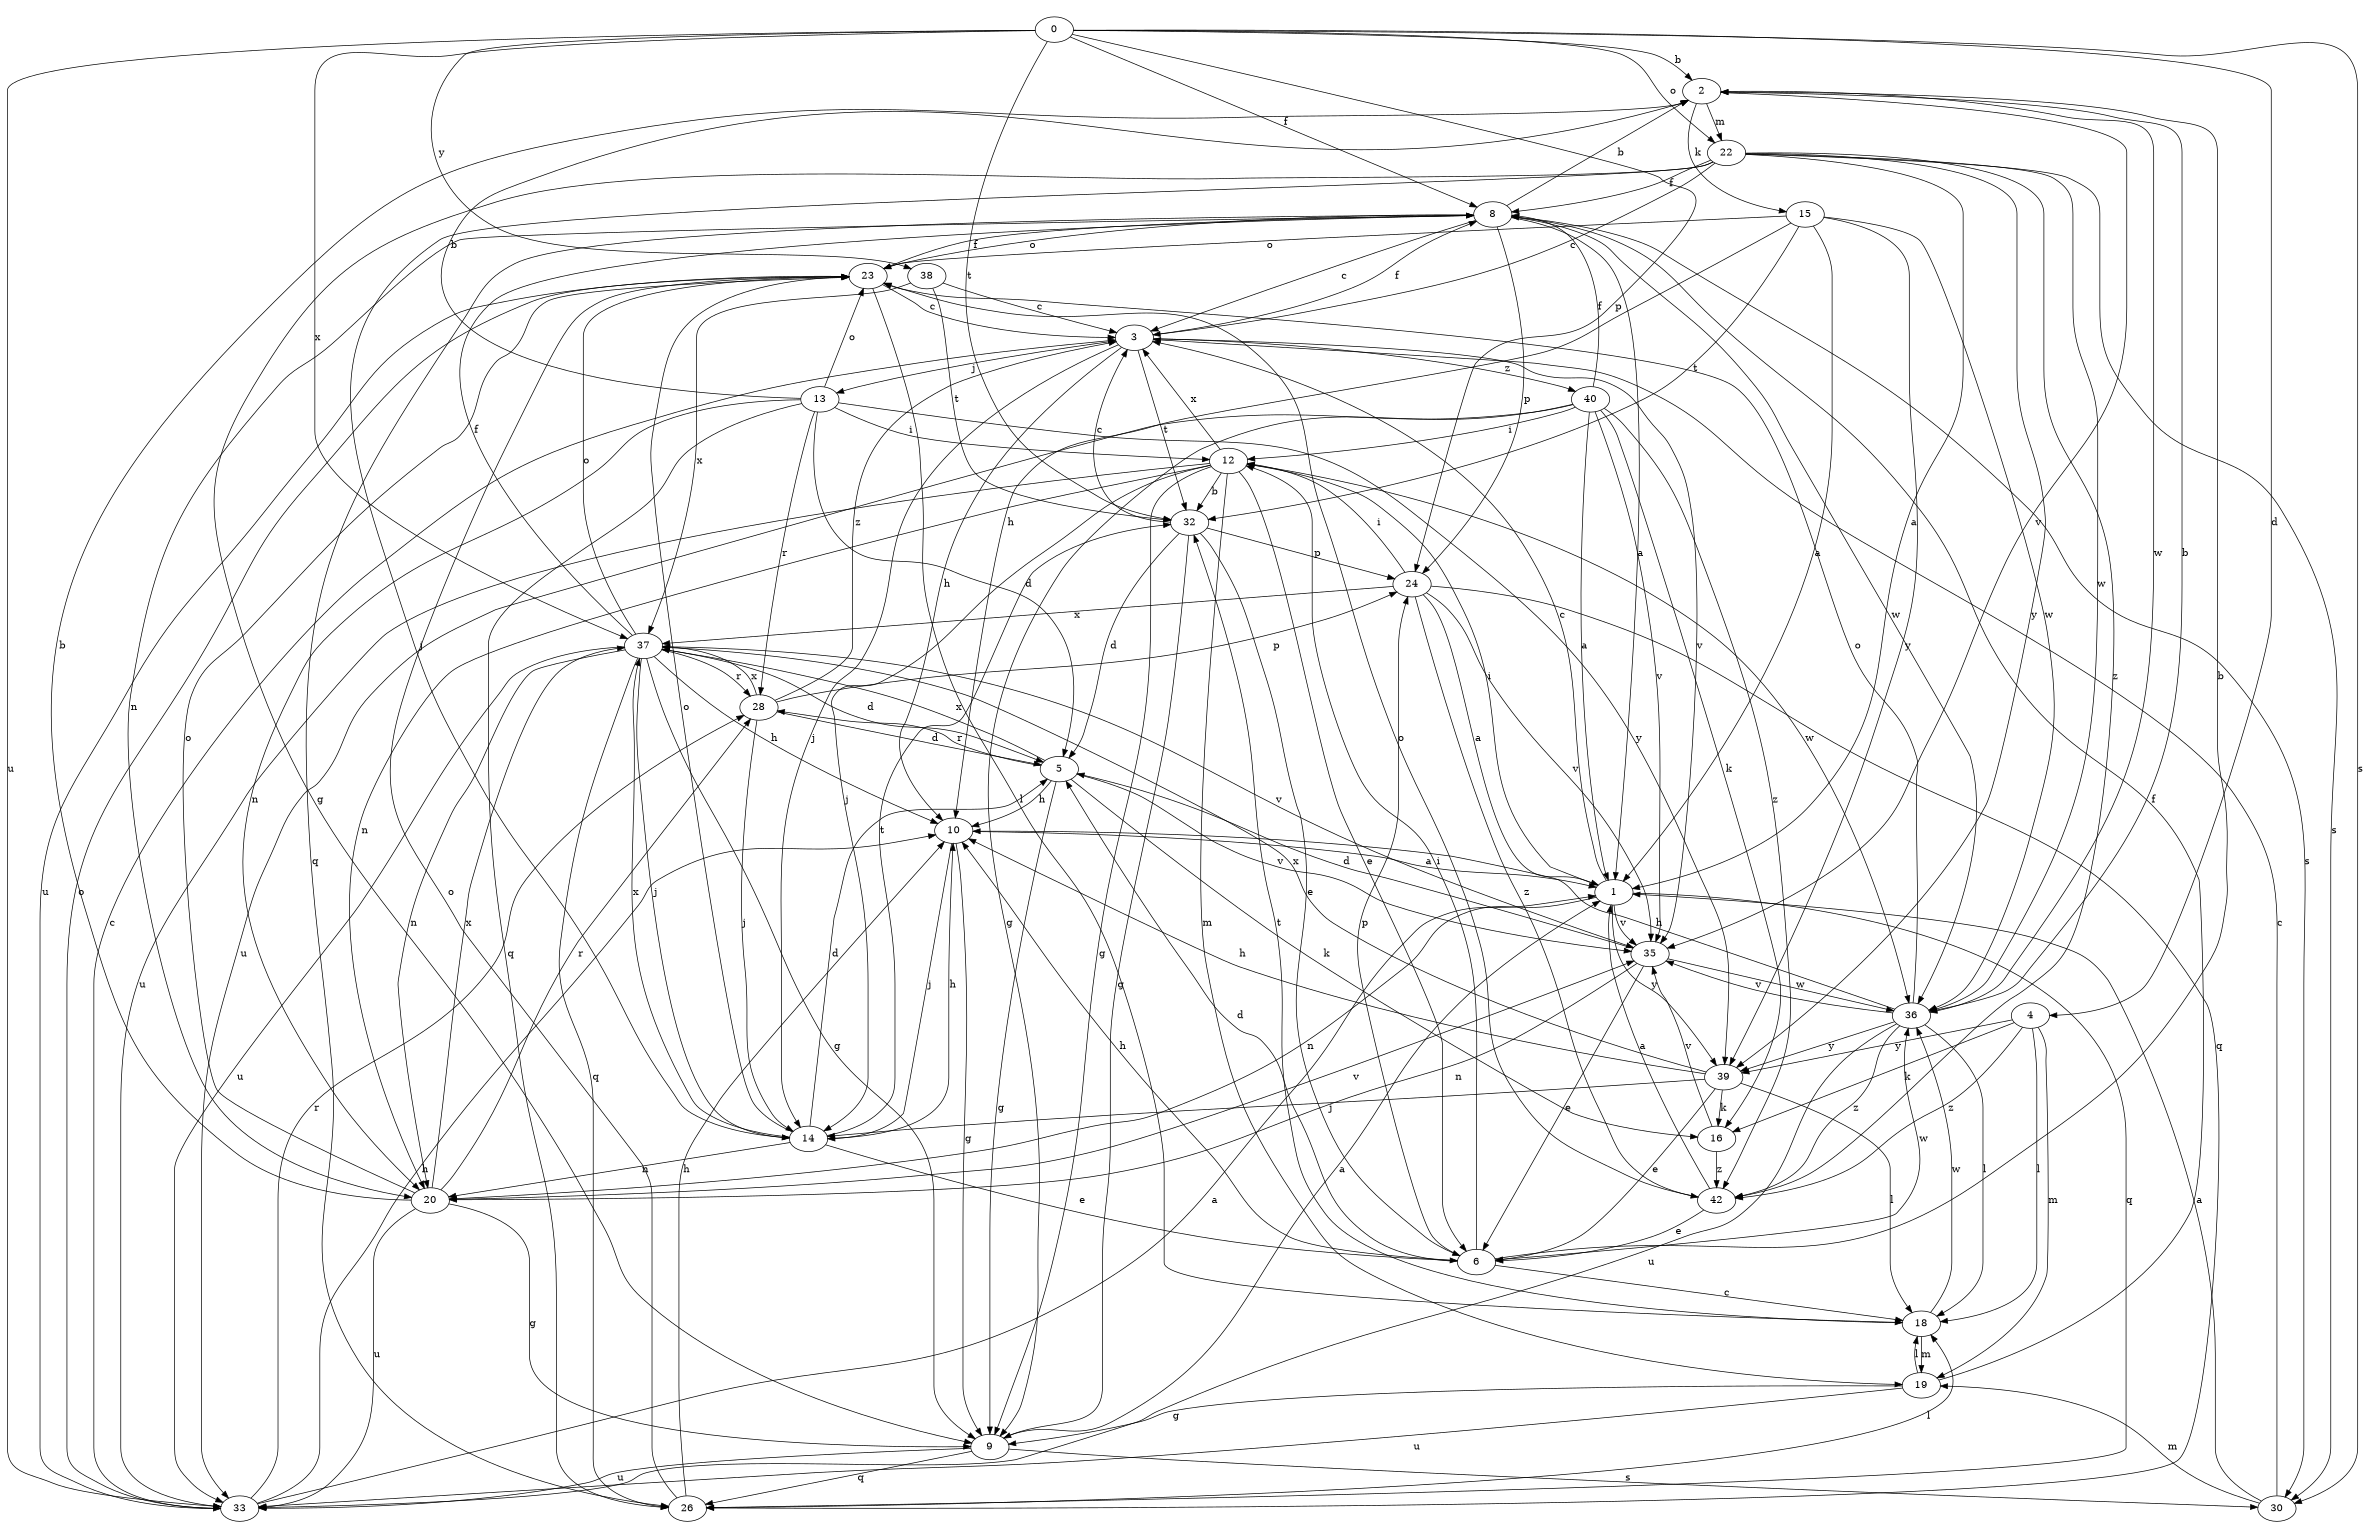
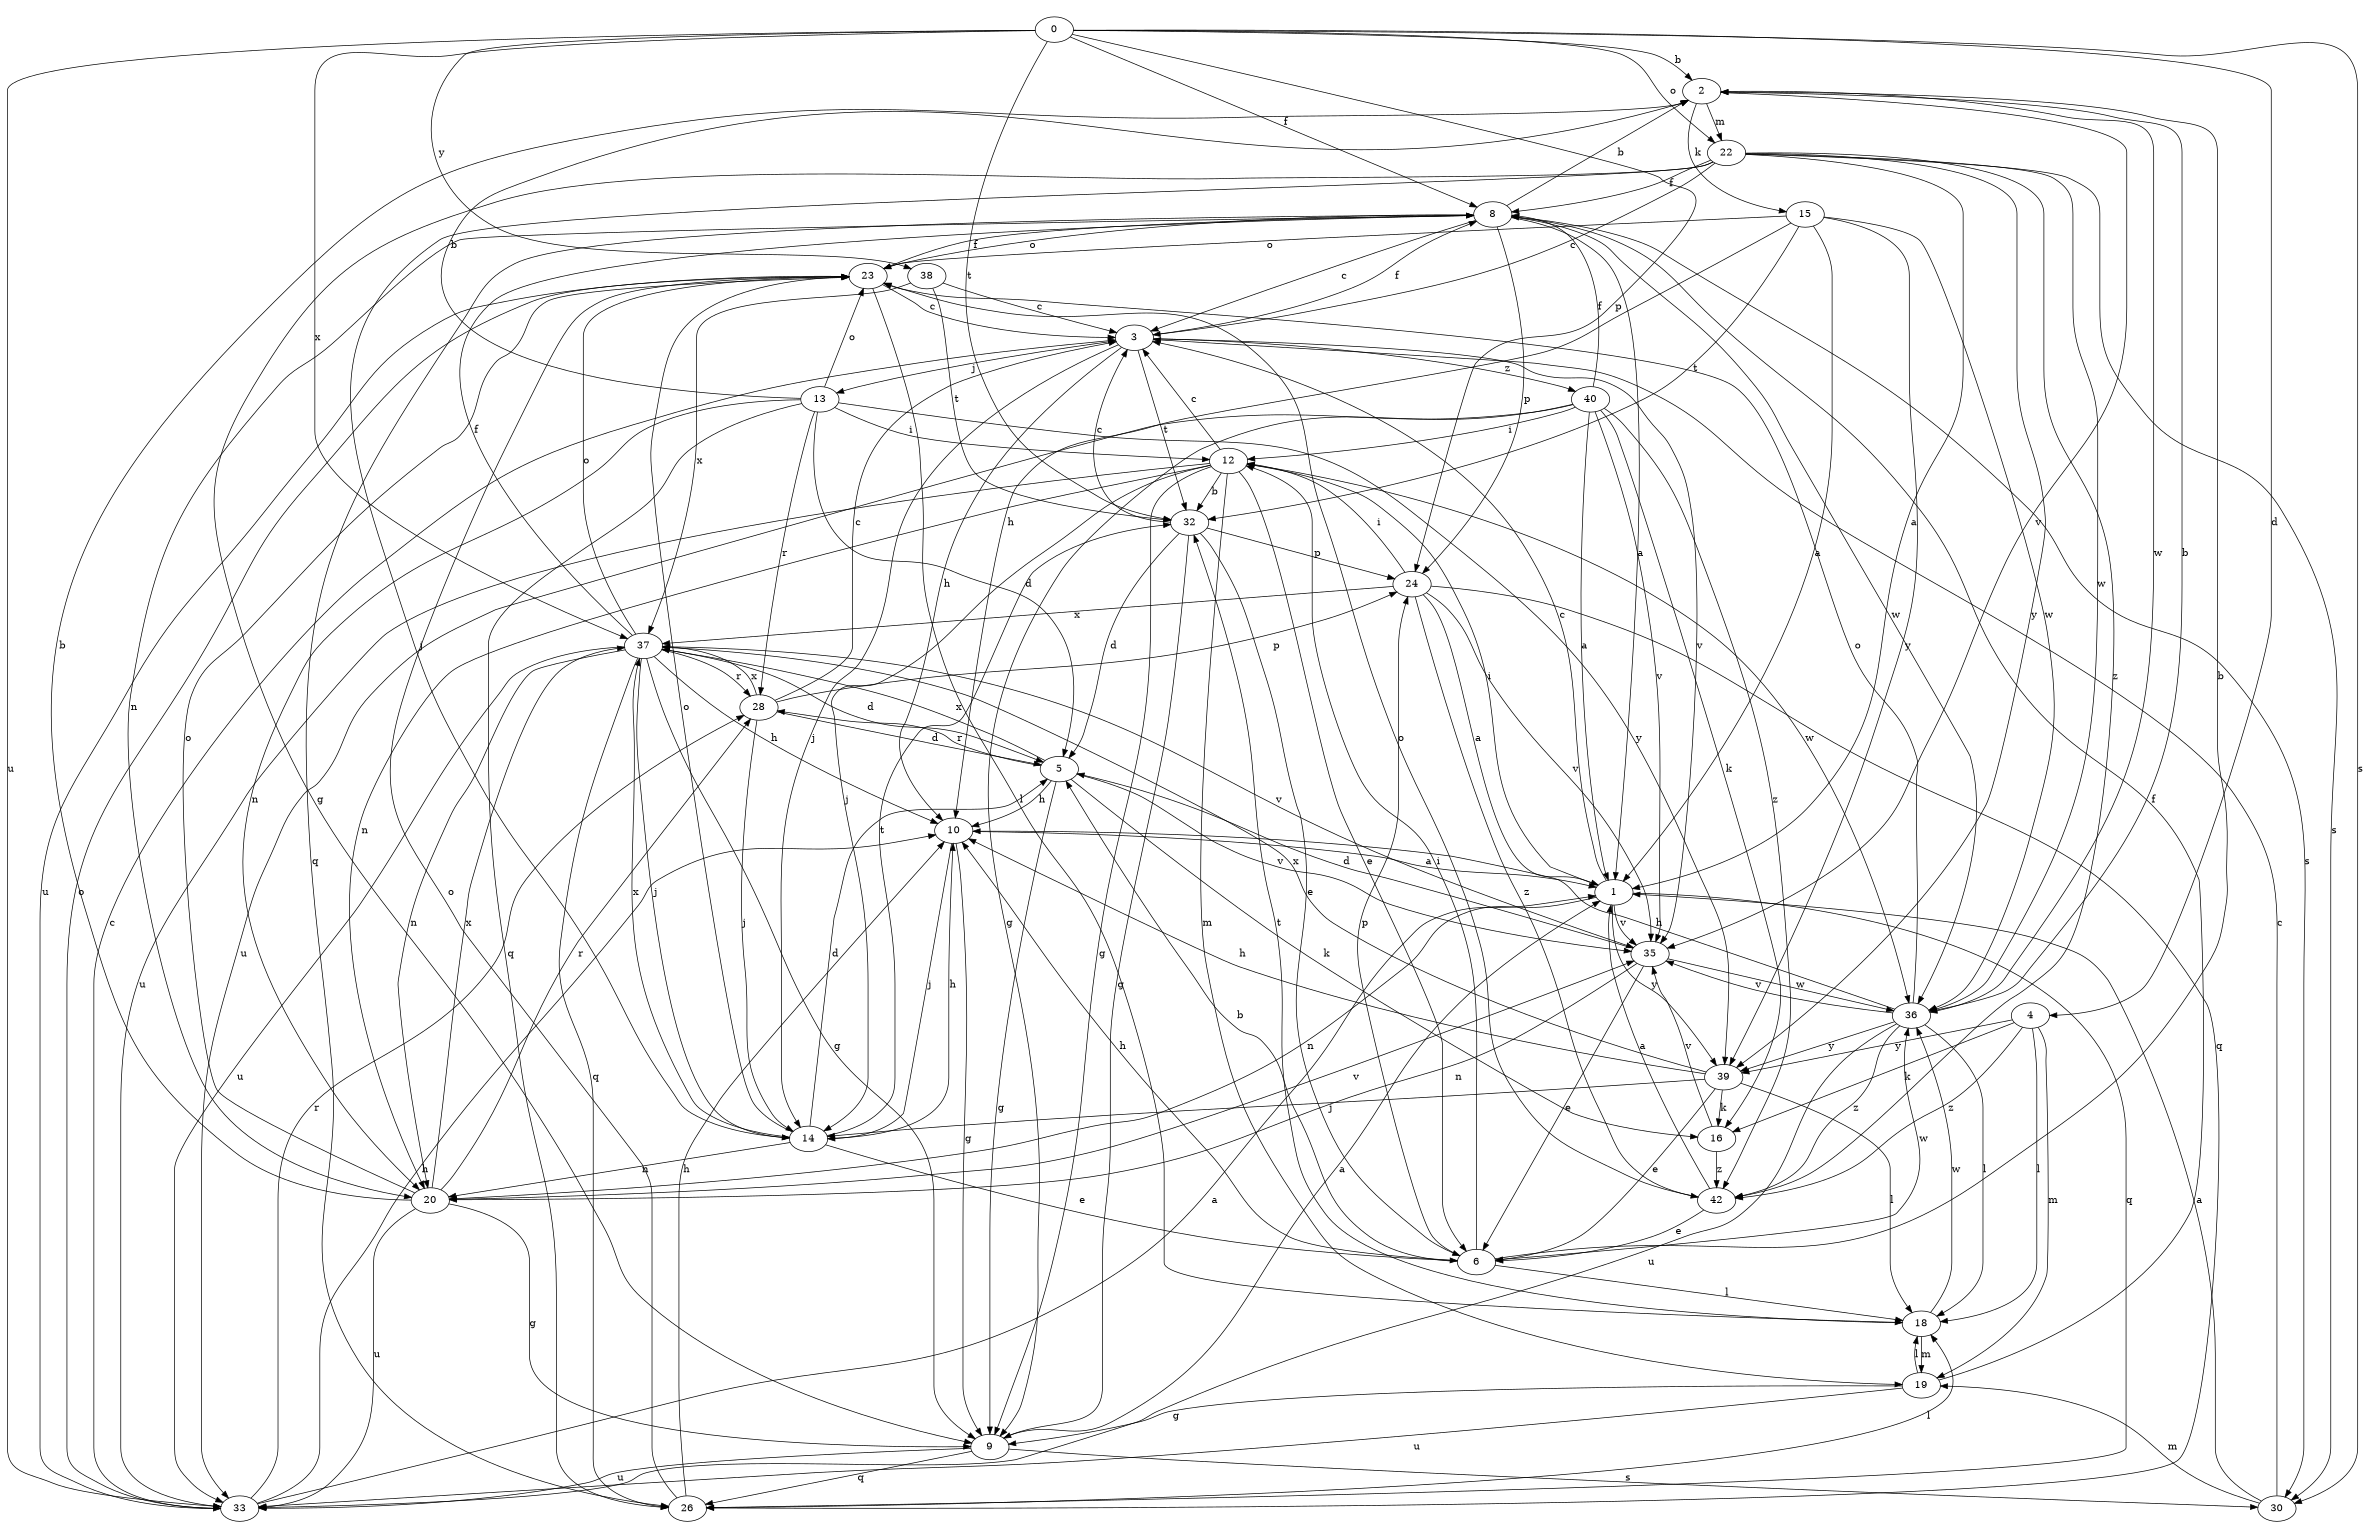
edge "12" -> "3": label "x" -> "c"
edge "28" -> "3": label "z" -> "c"
edge "6" -> "5": label "d" -> "b"
edge "6" -> "18": label "c" -> "l"
